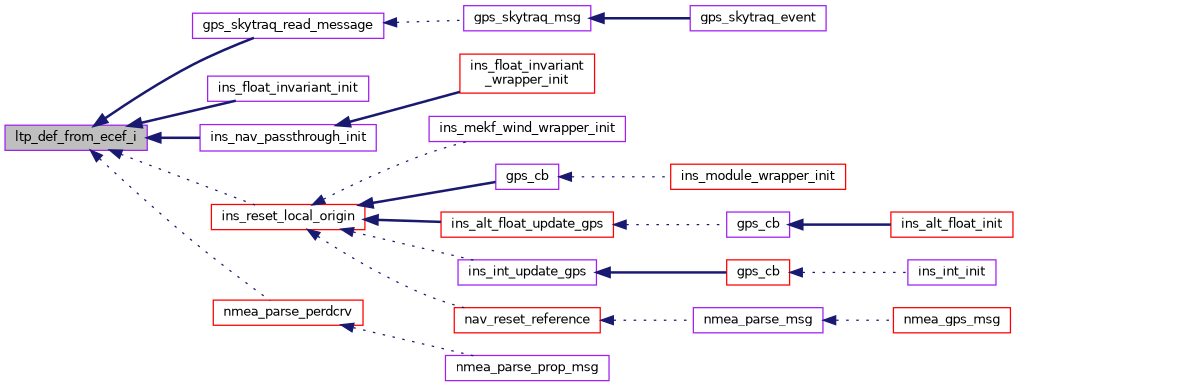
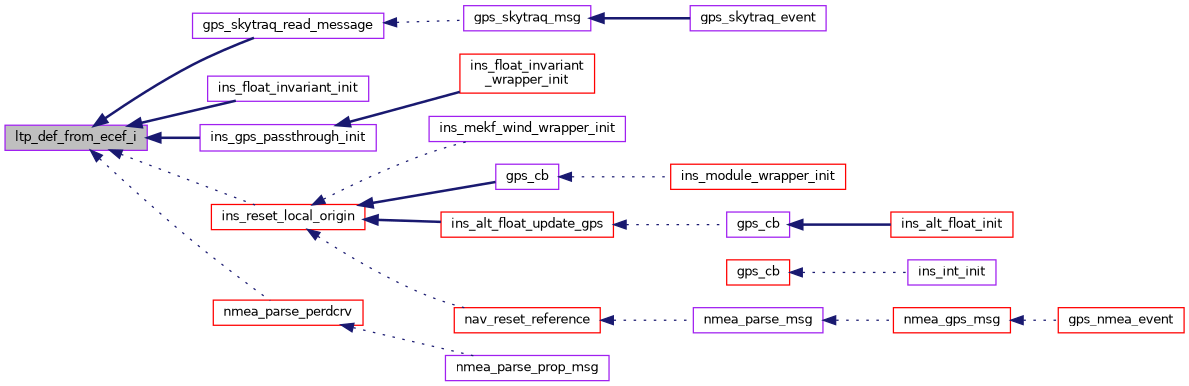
node "ins_nav_passthrough_init": label "ins_nav_passthrough_init" -> "ins_gps_passthrough_init"
node "ins_int_update_gps": removed
node "gps_nmea_event": added
